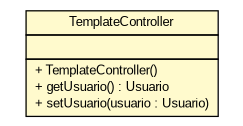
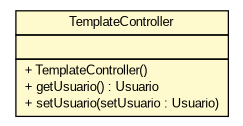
node "TemplateController": text "+ setUsuario(usuario : Usuario)" -> "+ setUsuario(setUsuario : Usuario)"
